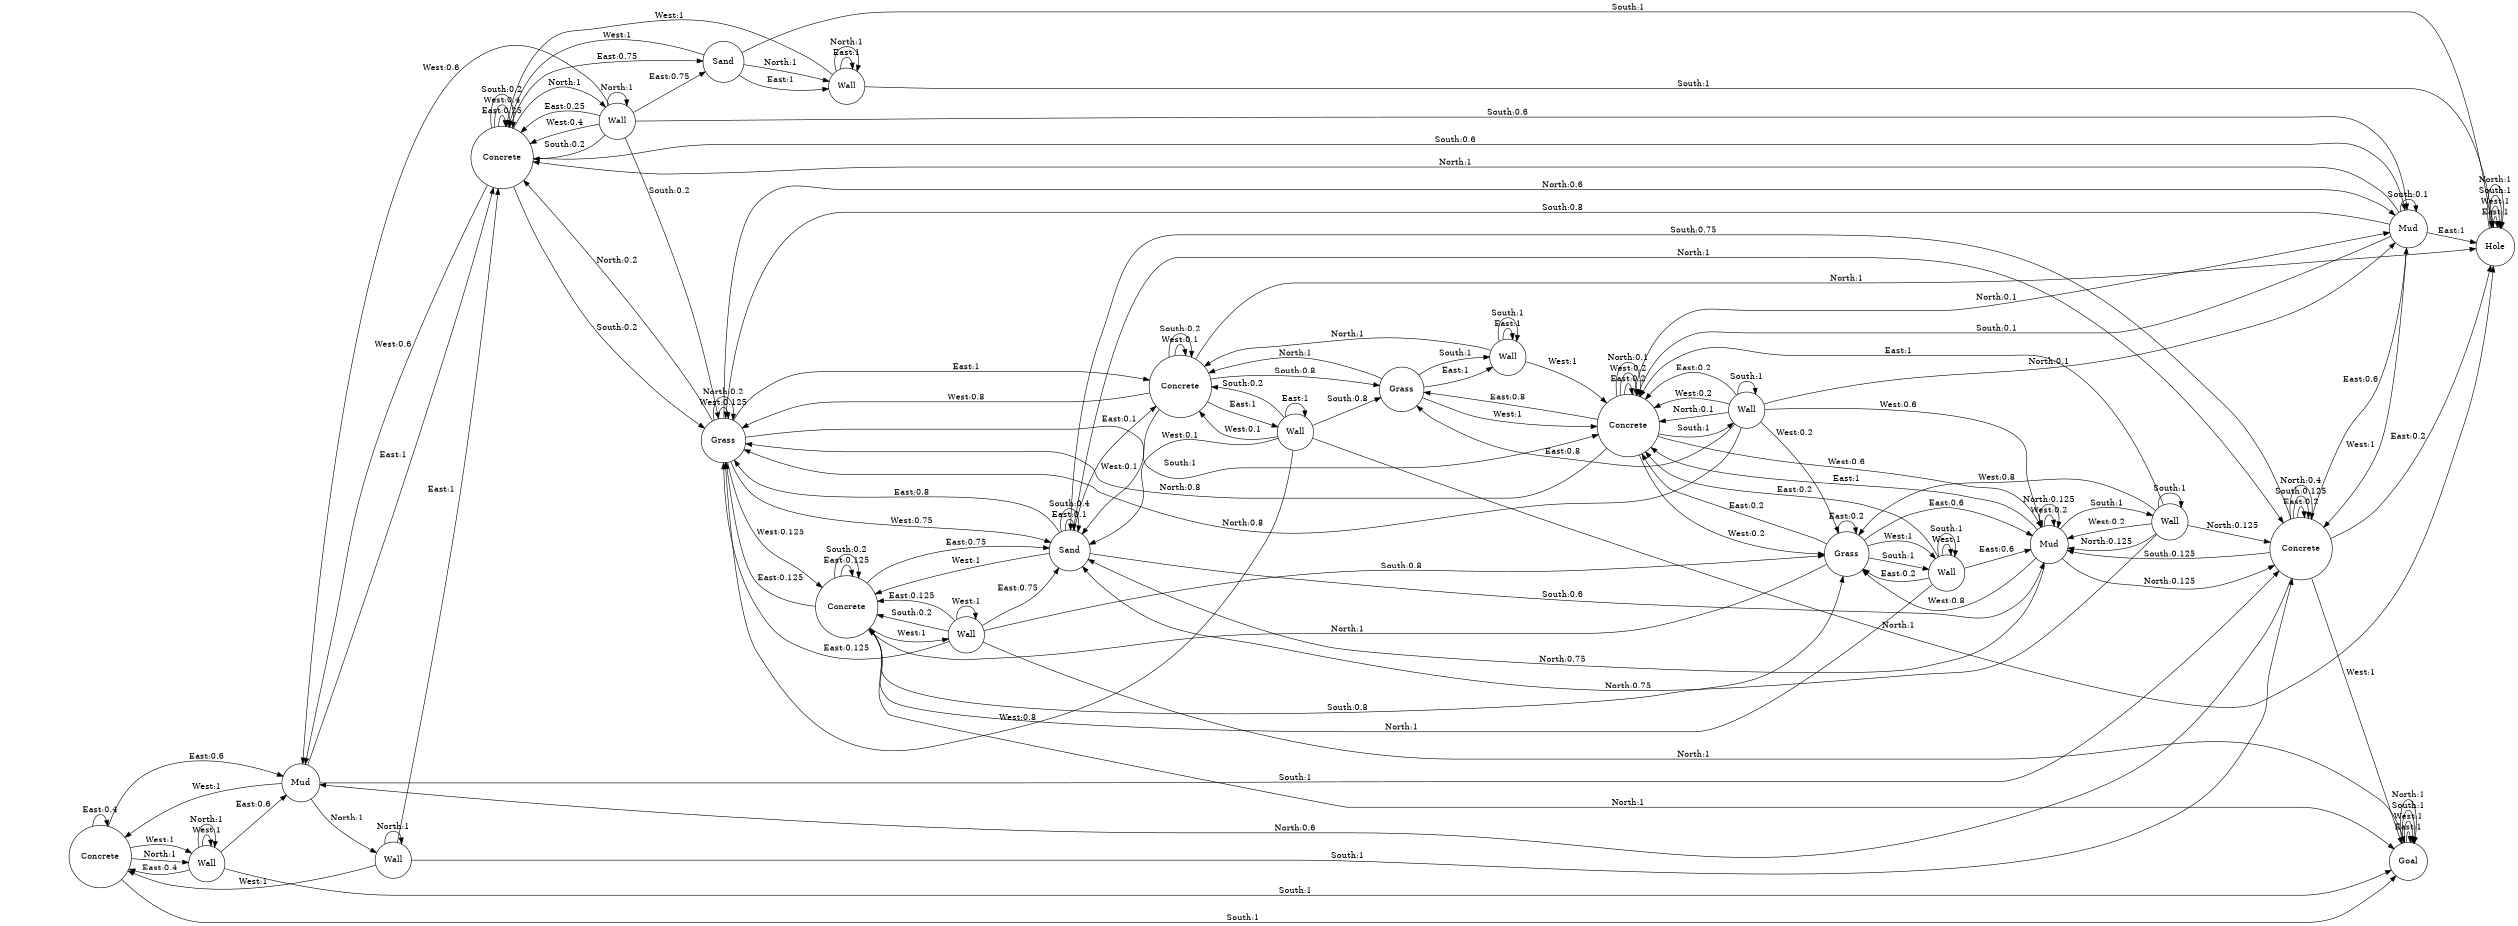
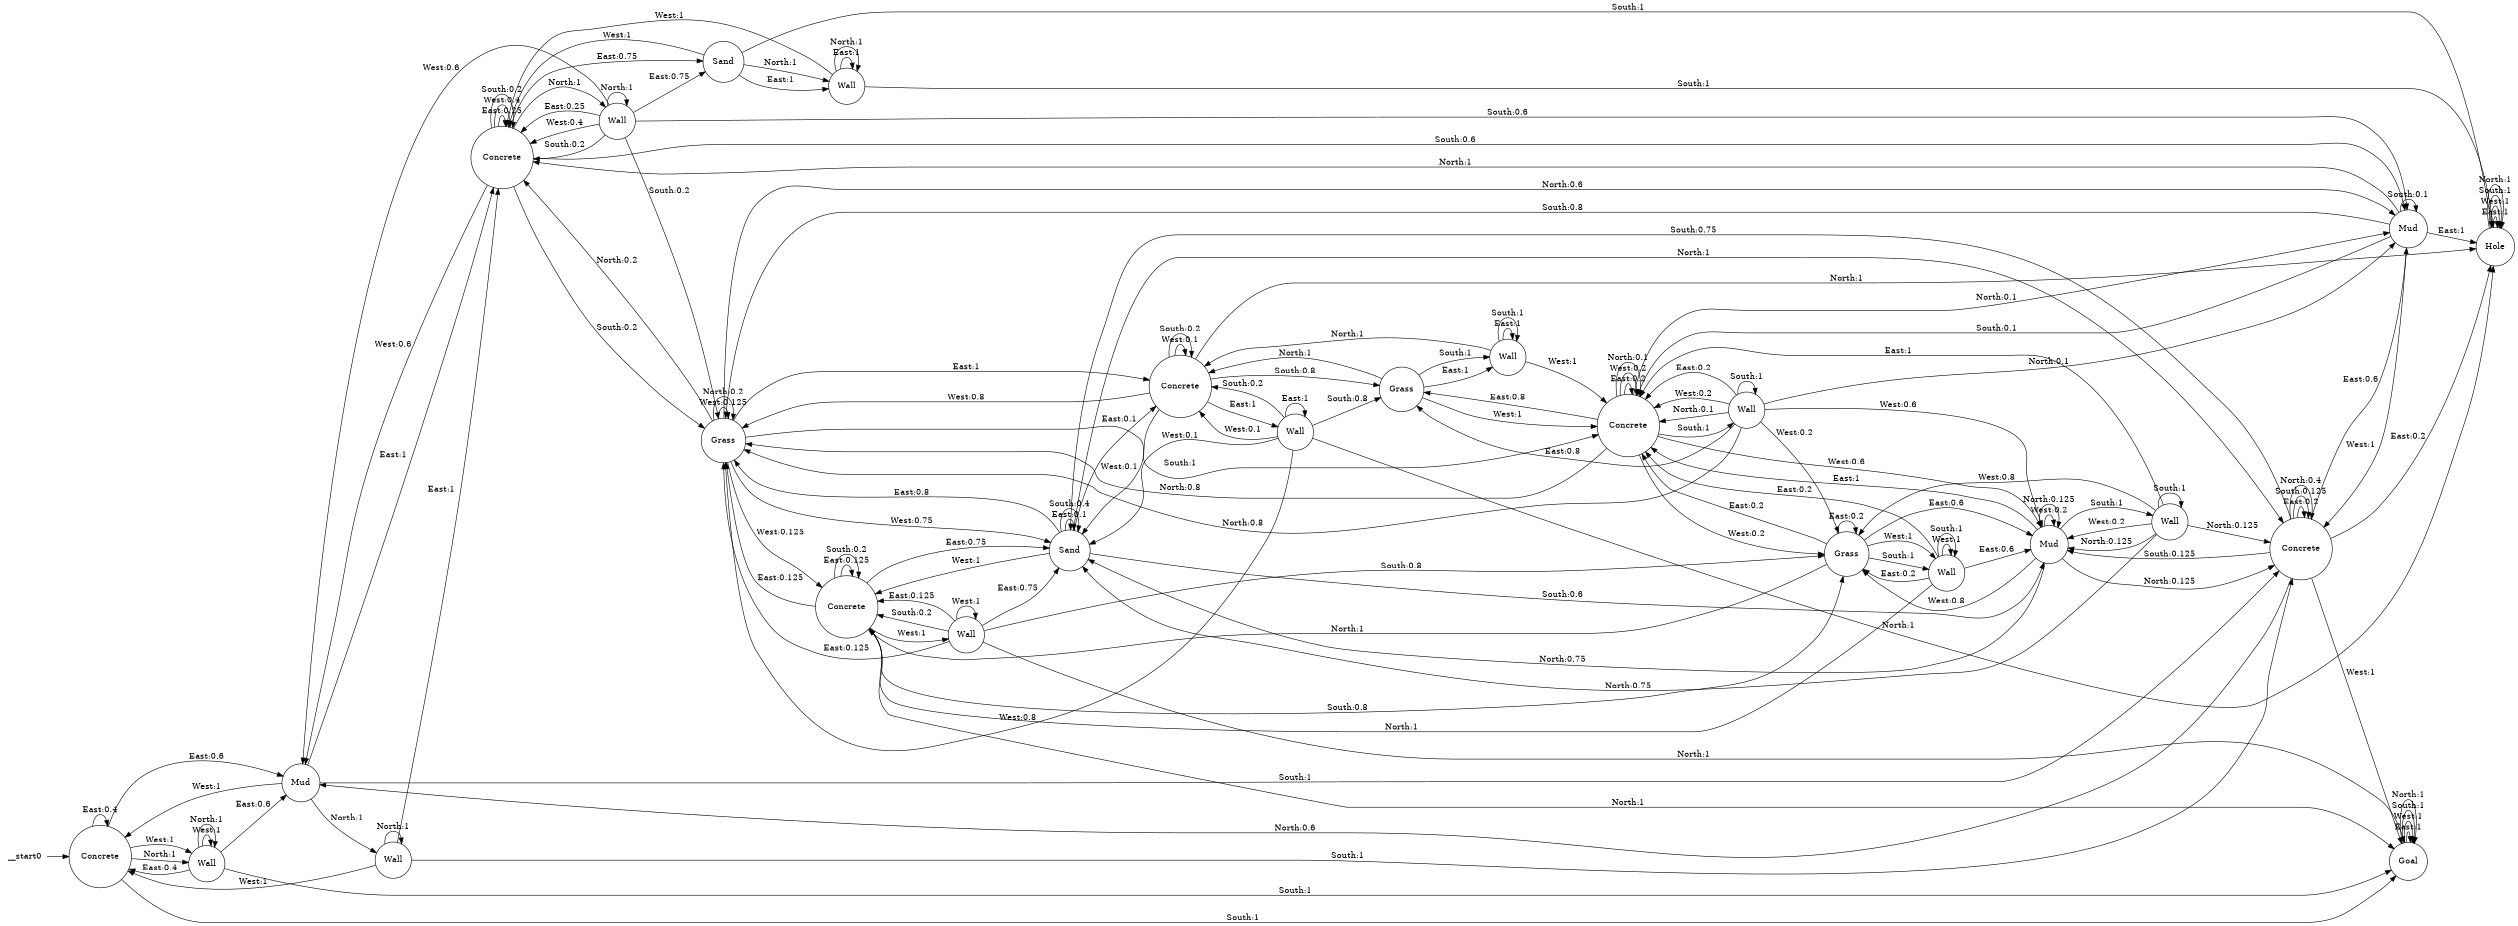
node "__start0": added
